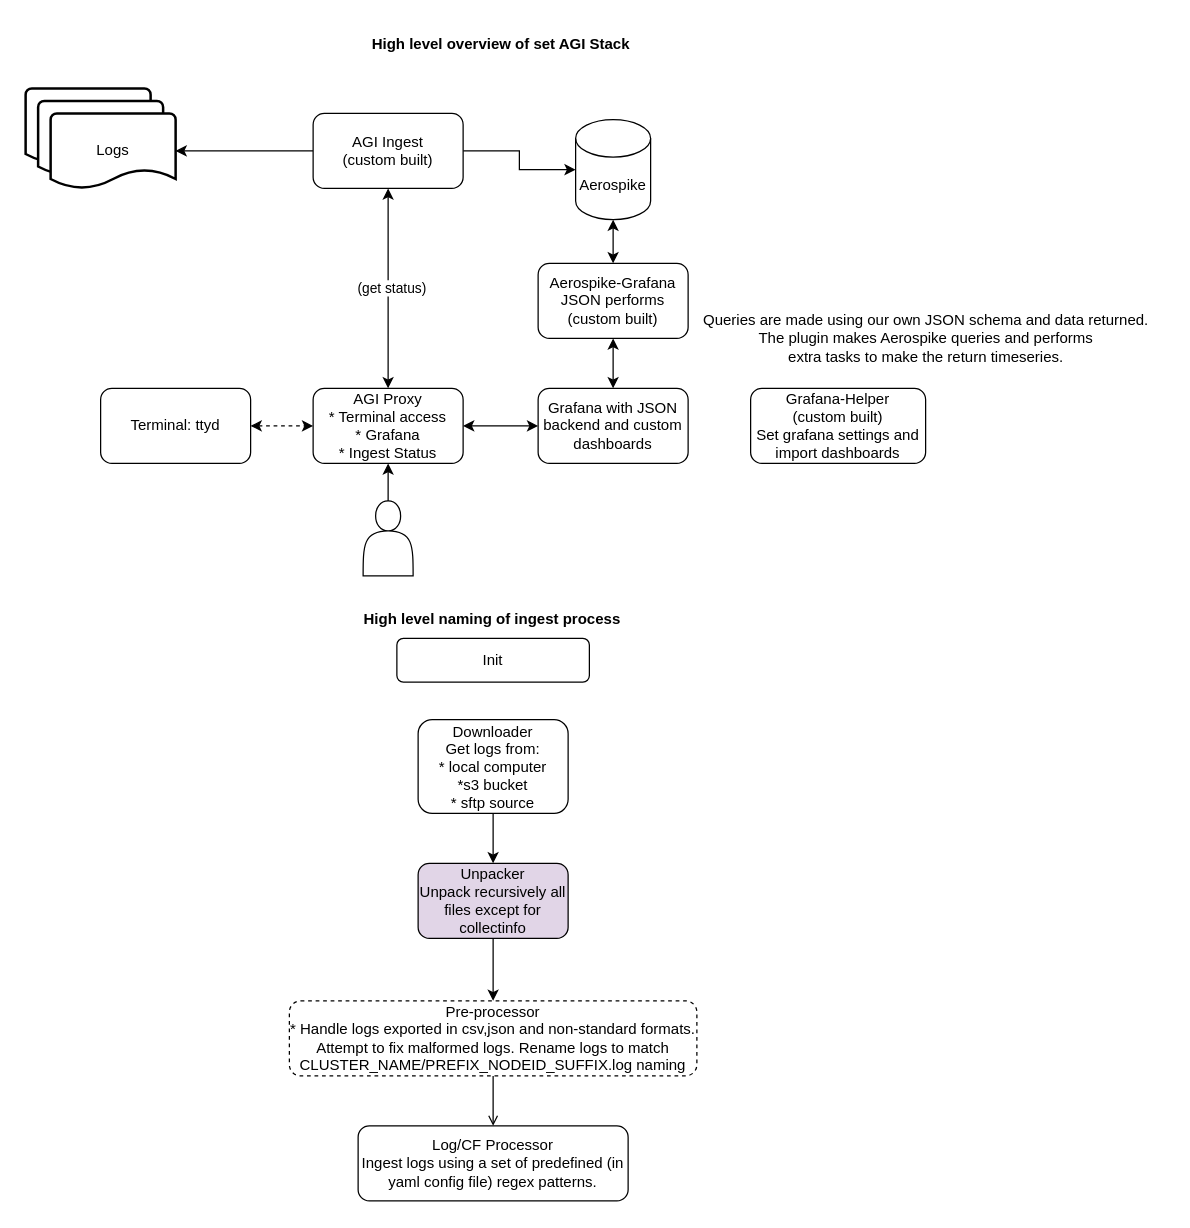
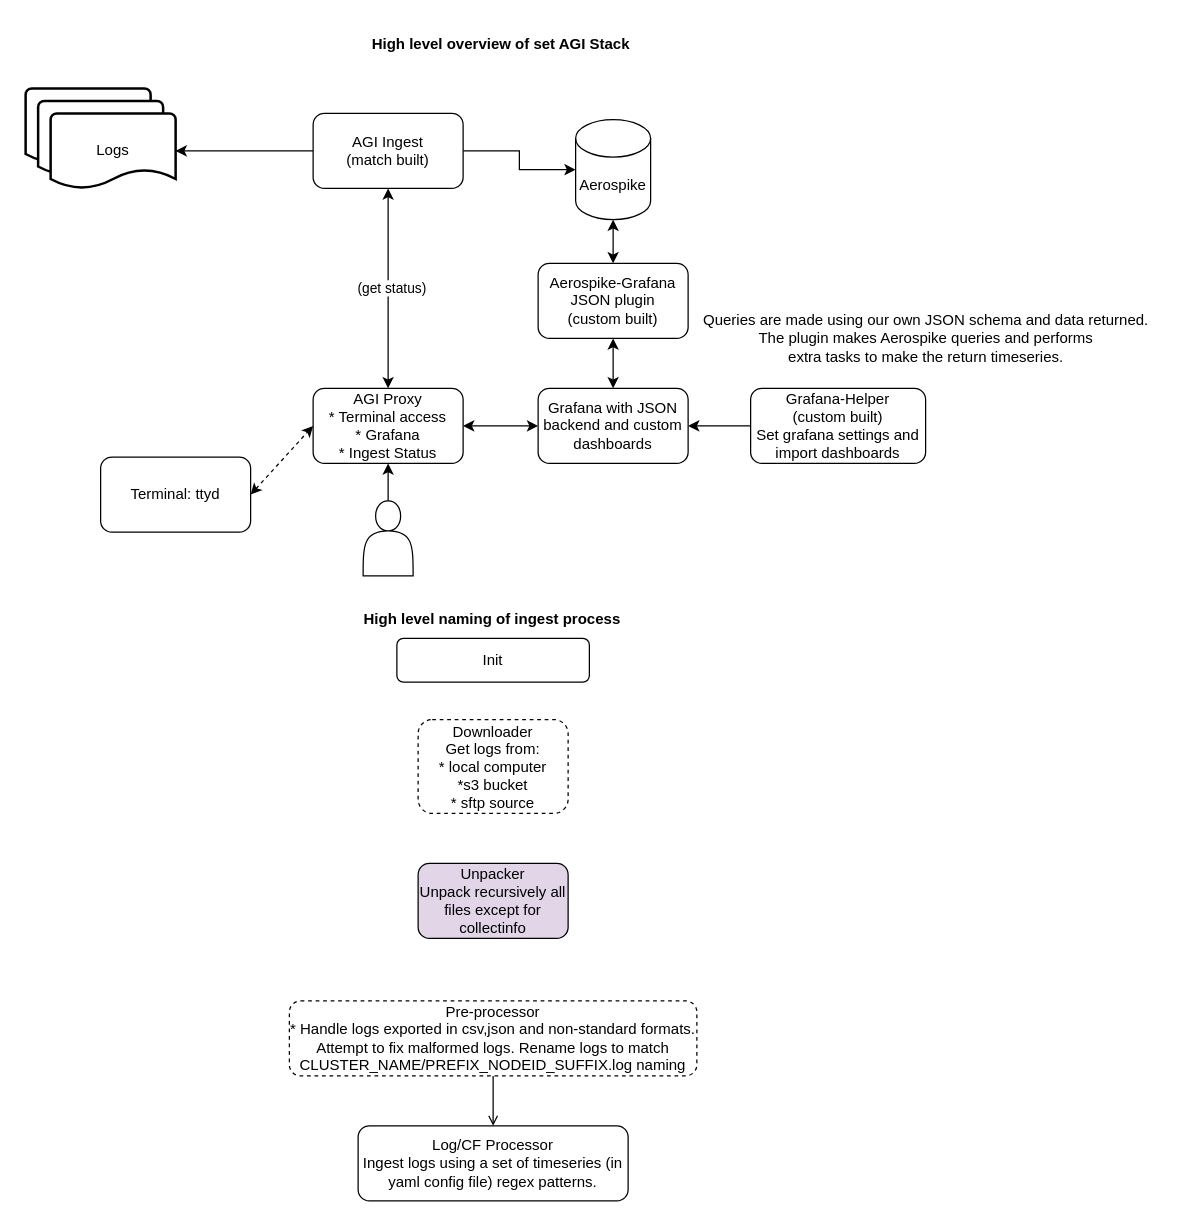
node "AGI Ingest (custom built)": label "AGI Ingest (custom built)" -> "AGI Ingest (match built)"
node "Aerospike-Grafana JSON performs (custom built)": label "Aerospike-Grafana JSON performs (custom built)" -> "Aerospike-Grafana JSON plugin (custom built)"
node "Terminal: ttyd": moved (176, 426) -> (176, 494)
edge "Grafana-Helper (custom built) Set grafana settings and import dashboards" -> "Grafana with JSON backend and custom dashboards": added
node "Downloader Get logs from: * local computer *s3 bucket * sftp source": style solid -> dashed
edge "Downloader Get logs from: * local computer *s3 bucket * sftp source" -> "Unpacker Unpack recursively all files except for collectinfo": removed
edge "Unpacker Unpack recursively all files except for collectinfo" -> "Pre-processor * Handle logs exported in csv,json and non-standard formats. Attempt to fix malformed logs. Rename logs to match CLUSTER_NAME/PREFIX_NODEID_SUFFIX.log naming": removed
node "Log/CF Processor Ingest logs using a set of predefined (in yaml config file) regex patterns.": label "Log/CF Processor Ingest logs using a set of predefined (in yaml config file) regex patterns." -> "Log/CF Processor Ingest logs using a set of timeseries (in yaml config file) regex patterns."
